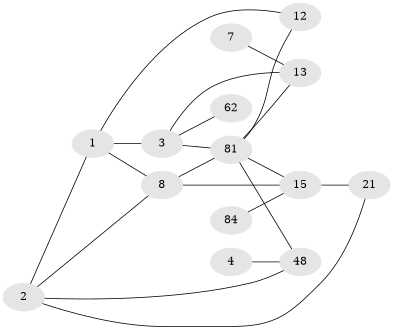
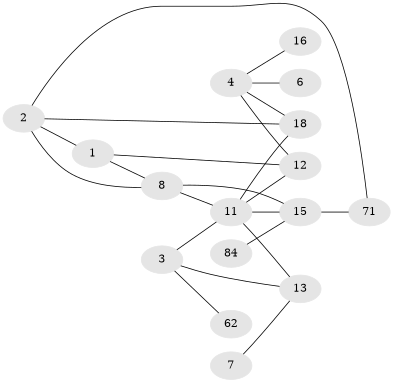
node "16": added
node "6": added
edge "4" -- "12": added
edge "1" -- "3": removed
node "81": label "81" -> "11"
node "21": label "21" -> "71"
node "48": label "48" -> "18"
